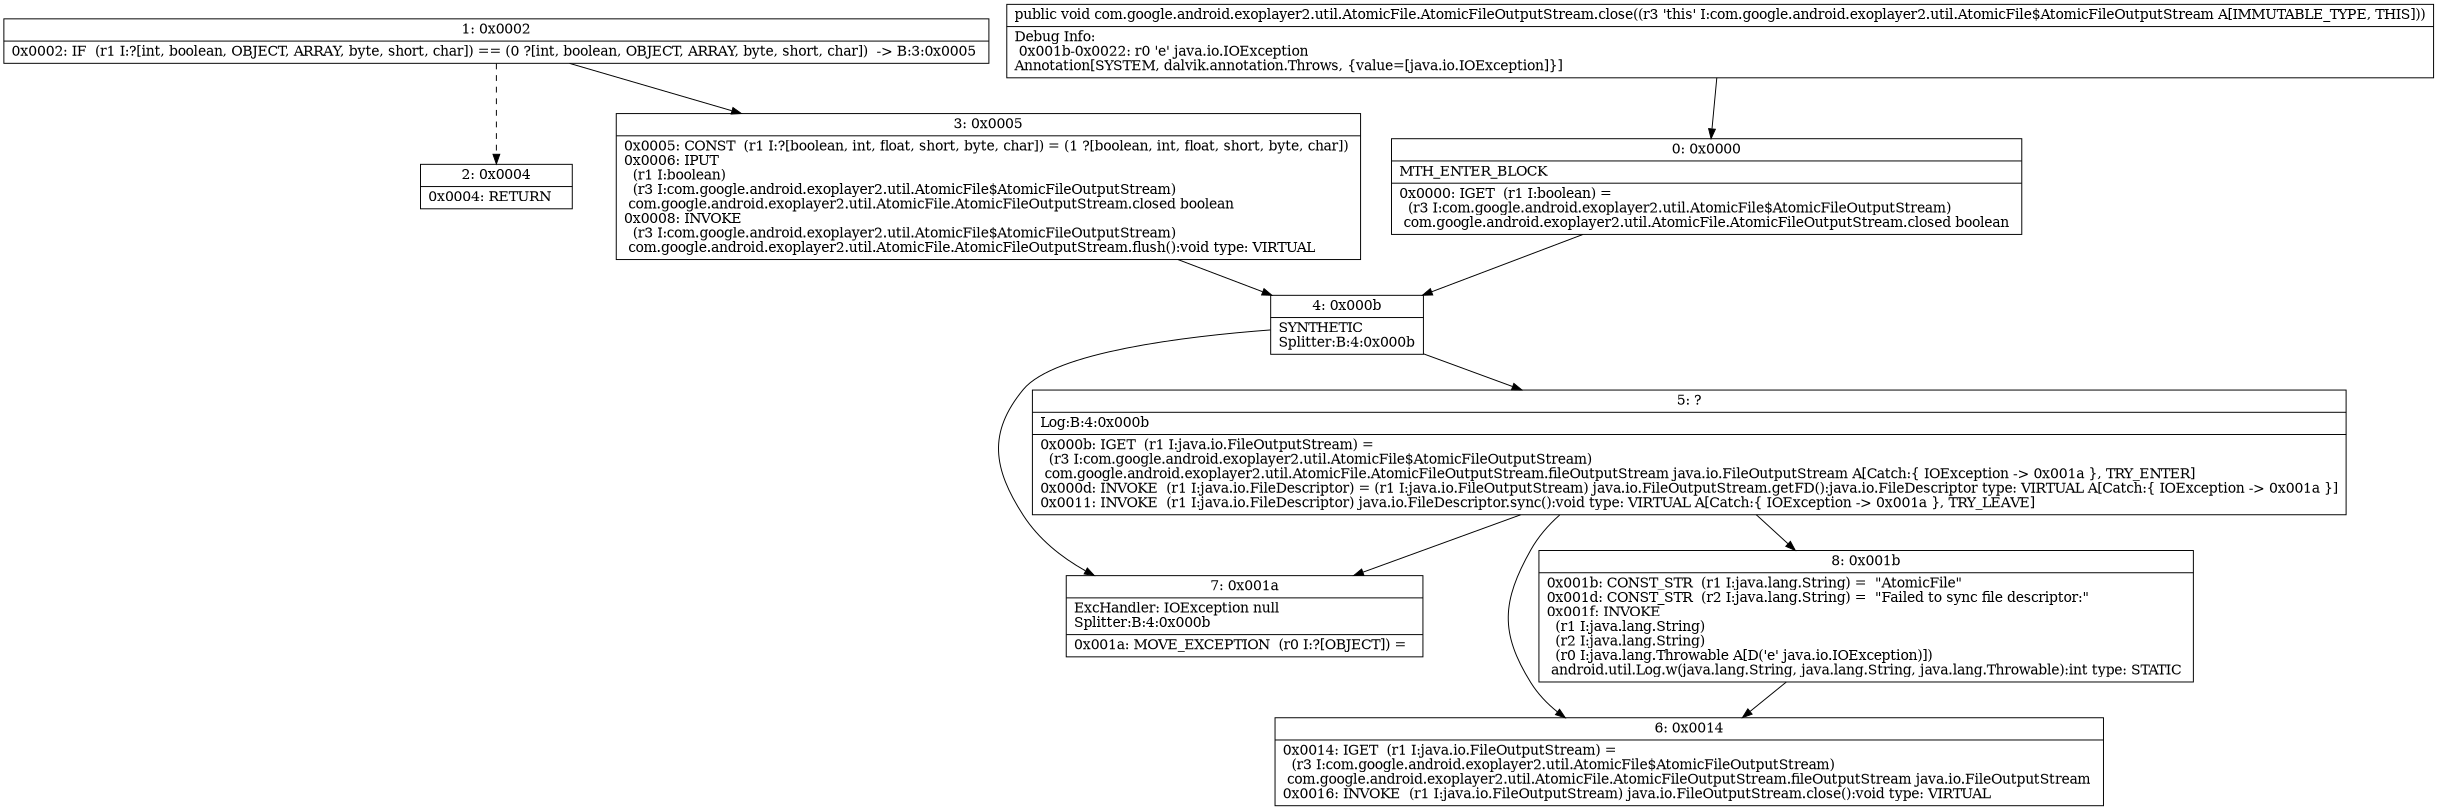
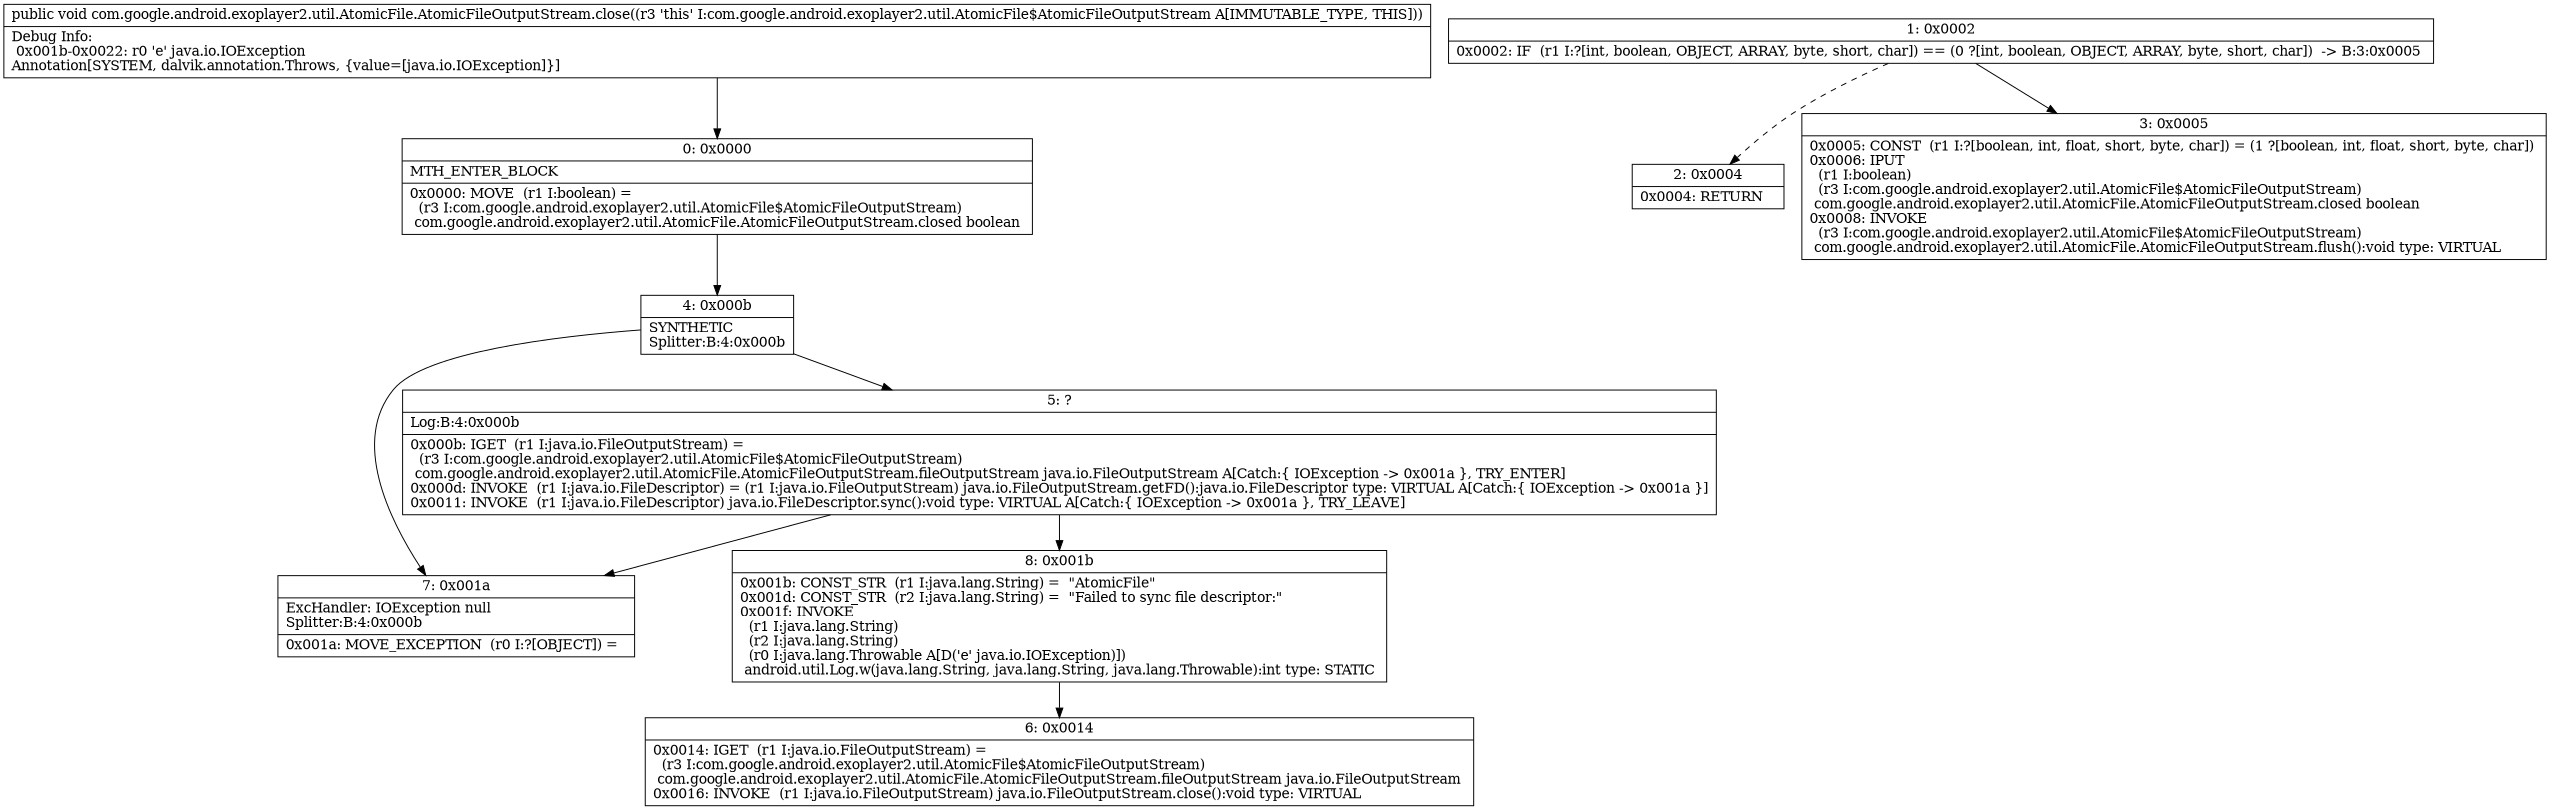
node "0: 0x0000": text "0x0000: IGET  (r1 I:boolean) =" -> "0x0000: MOVE  (r1 I:boolean) ="
edge "3: 0x0005" -> "4: 0x000b": removed
edge "5: ?" -> "6: 0x0014": removed
